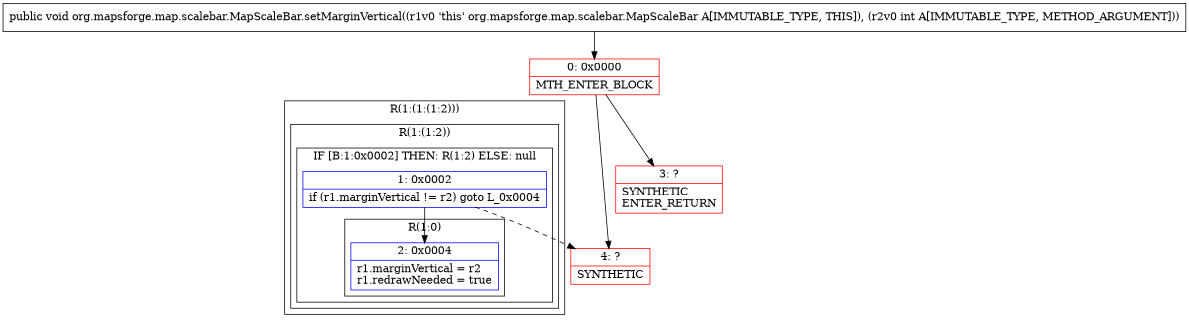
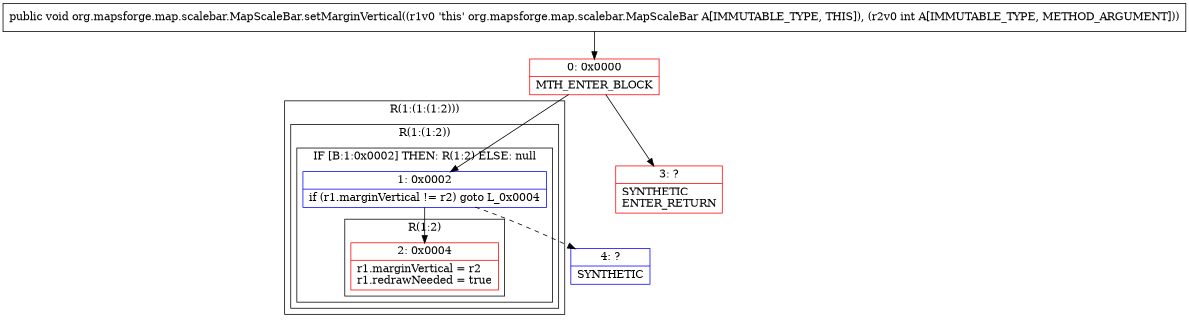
edge "0: 0x0000" -> "4: ?": now "0: 0x0000" -> "1: 0x0002"
cluster "R(1:0)": label "R(1:0)" -> "R(1:2)"
node "2: 0x0004": color blue -> red
node "4: ?": color red -> blue
